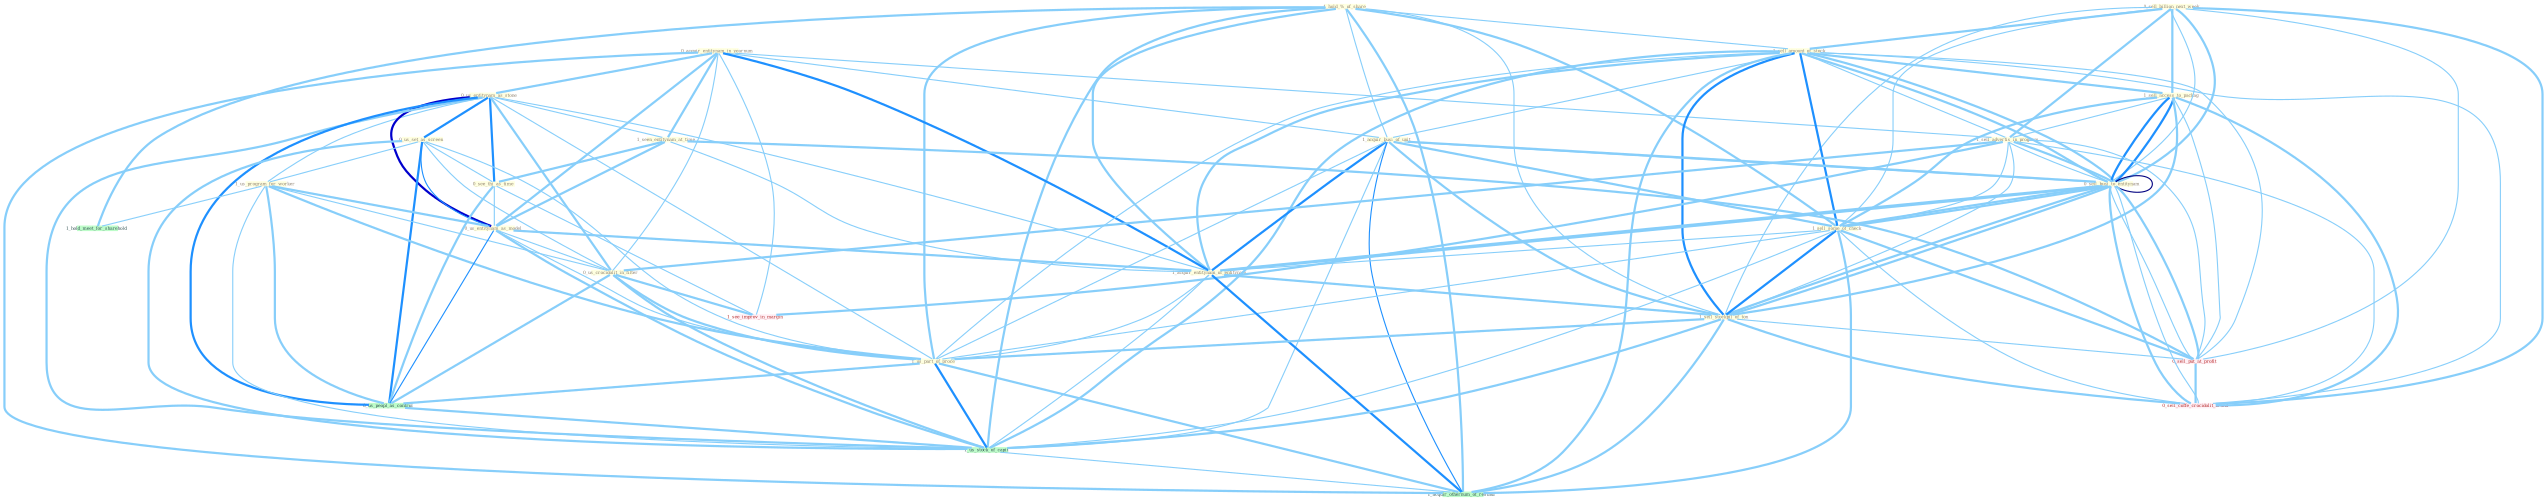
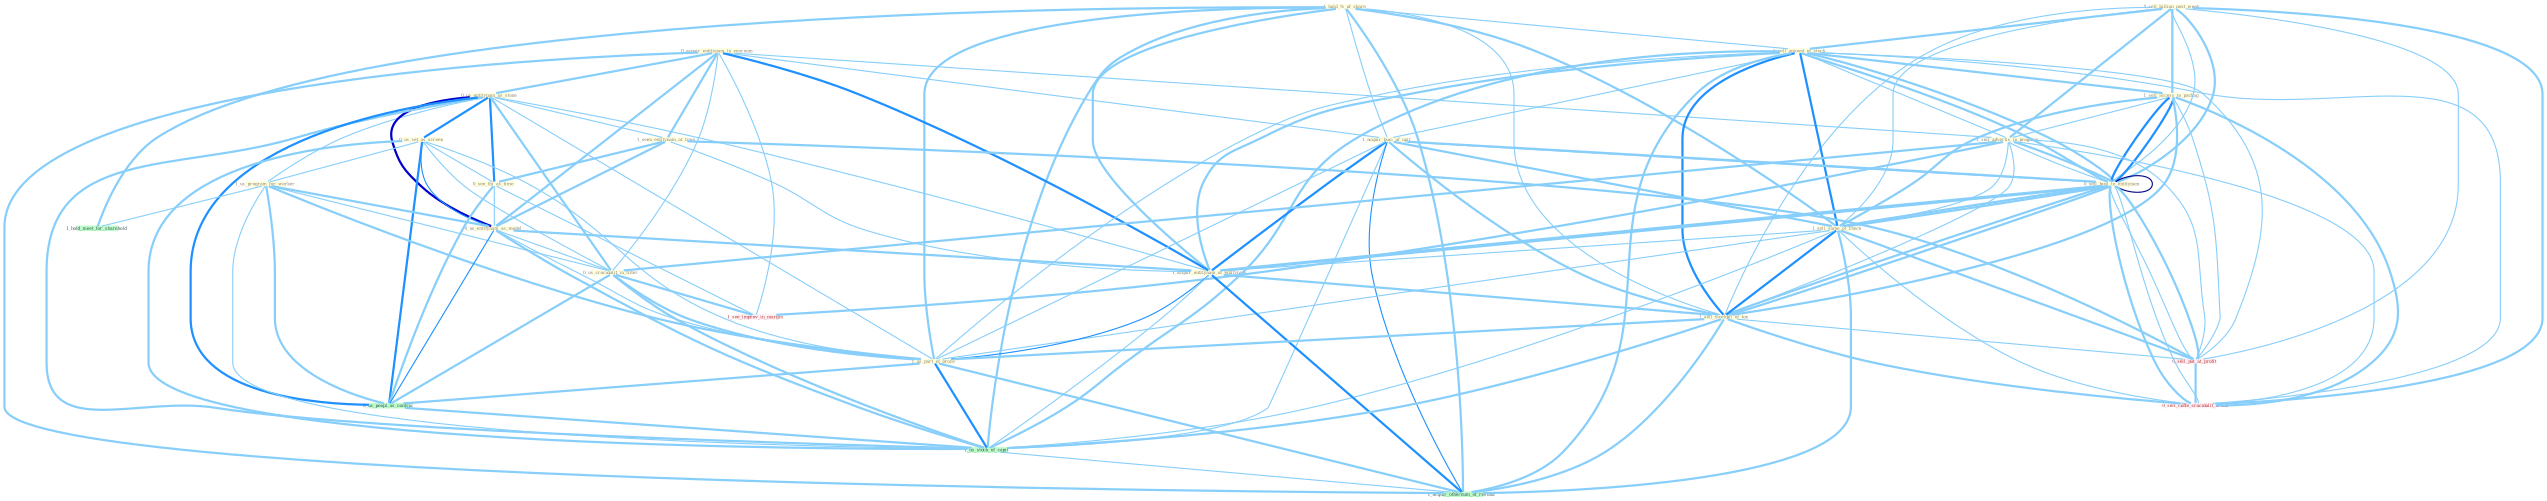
edge "1_acquir_entitynam_of_entitynam" -- "1_us_part_of_proce": color #87cefa -> #1e90ff
